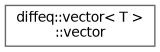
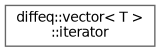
node "diffeq::vector< T > ::vector": label "diffeq::vector< T > ::vector" -> "diffeq::vector< T > ::iterator"
